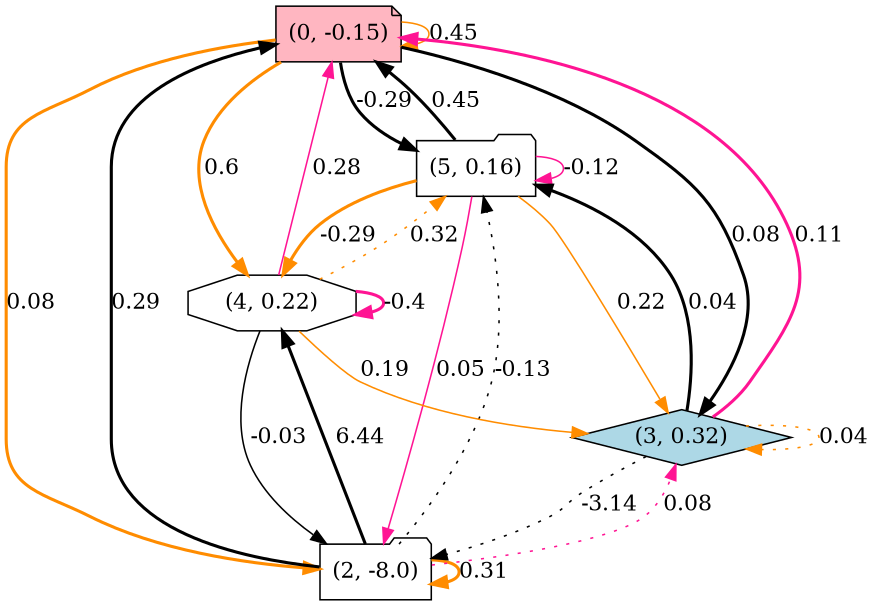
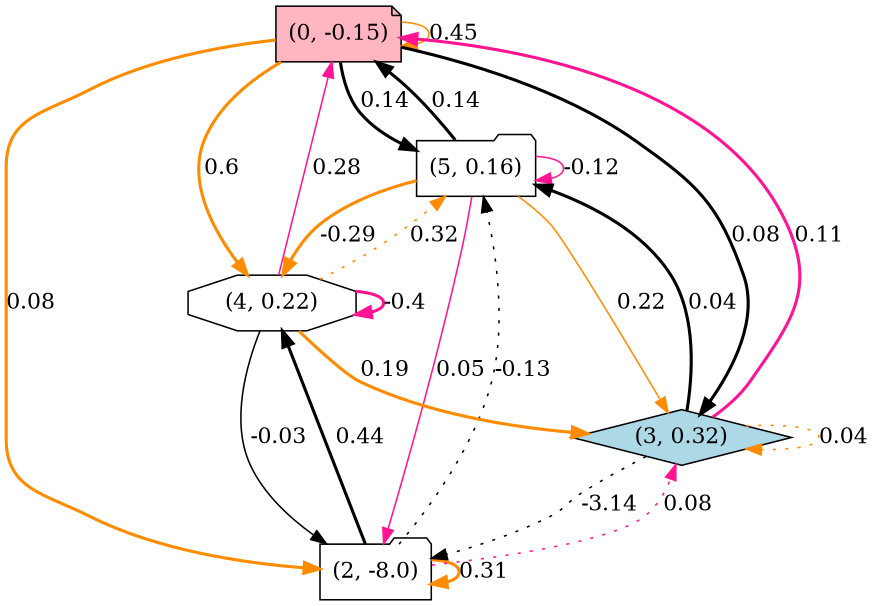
edge "(0, -0.15)" -> "(5, 0.16)": label "-0.29" -> "0.14"
edge "(5, 0.16)" -> "(0, -0.15)": label "0.45" -> "0.14"
edge "(2, -8.0)" -> "(0, -0.15)": removed, label "0.29"
edge "(4, 0.22)" -> "(3, 0.32)": style solid -> bold
edge "(2, -8.0)" -> "(4, 0.22)": label "6.44" -> "0.44"
